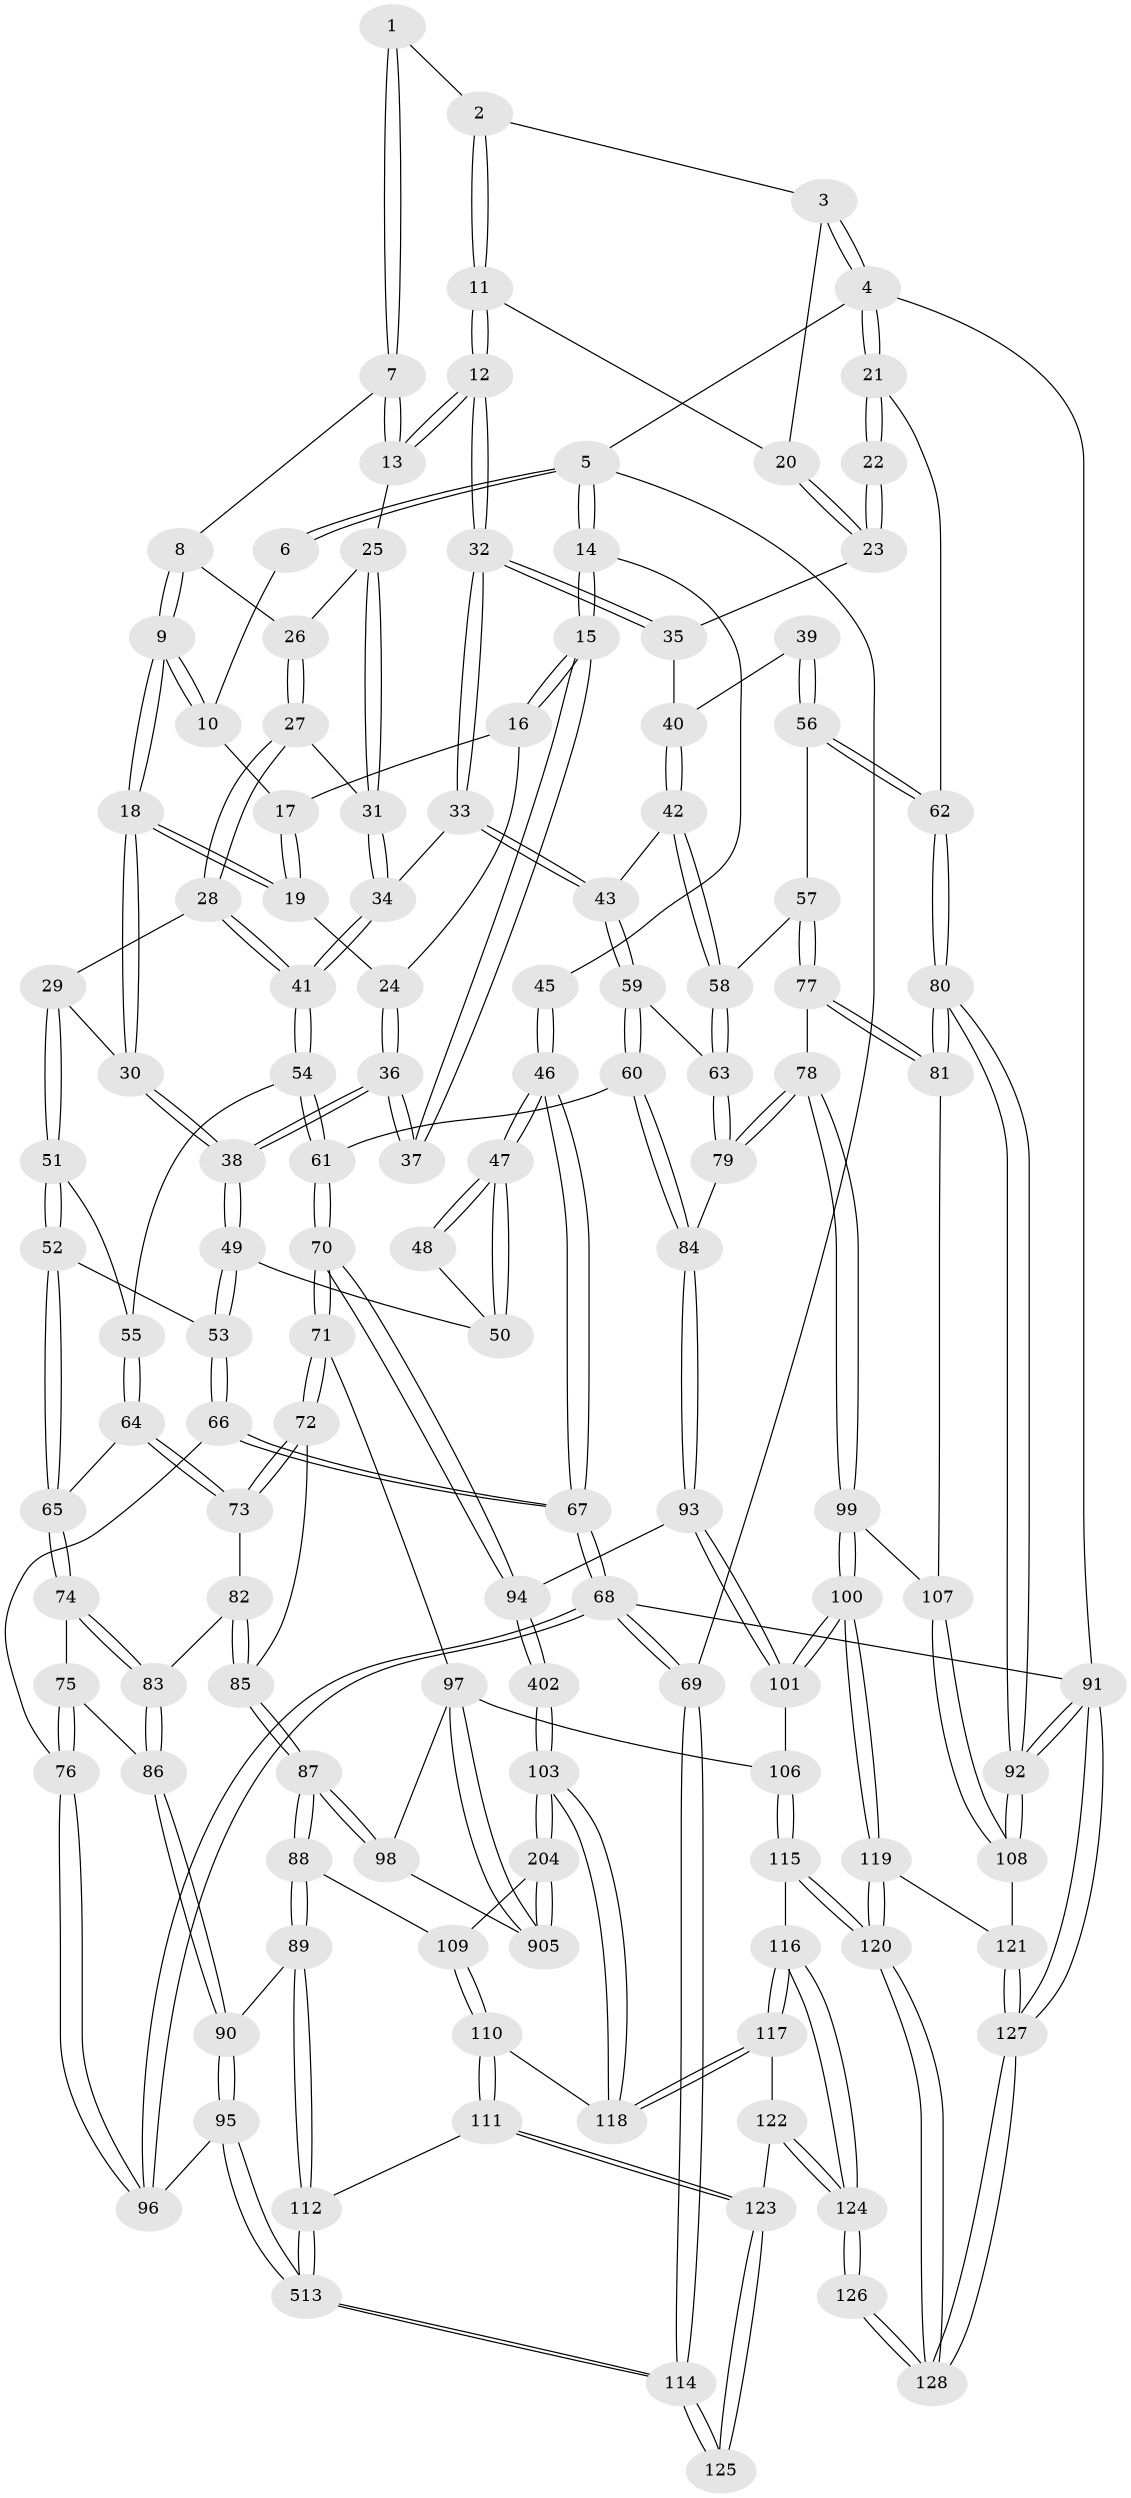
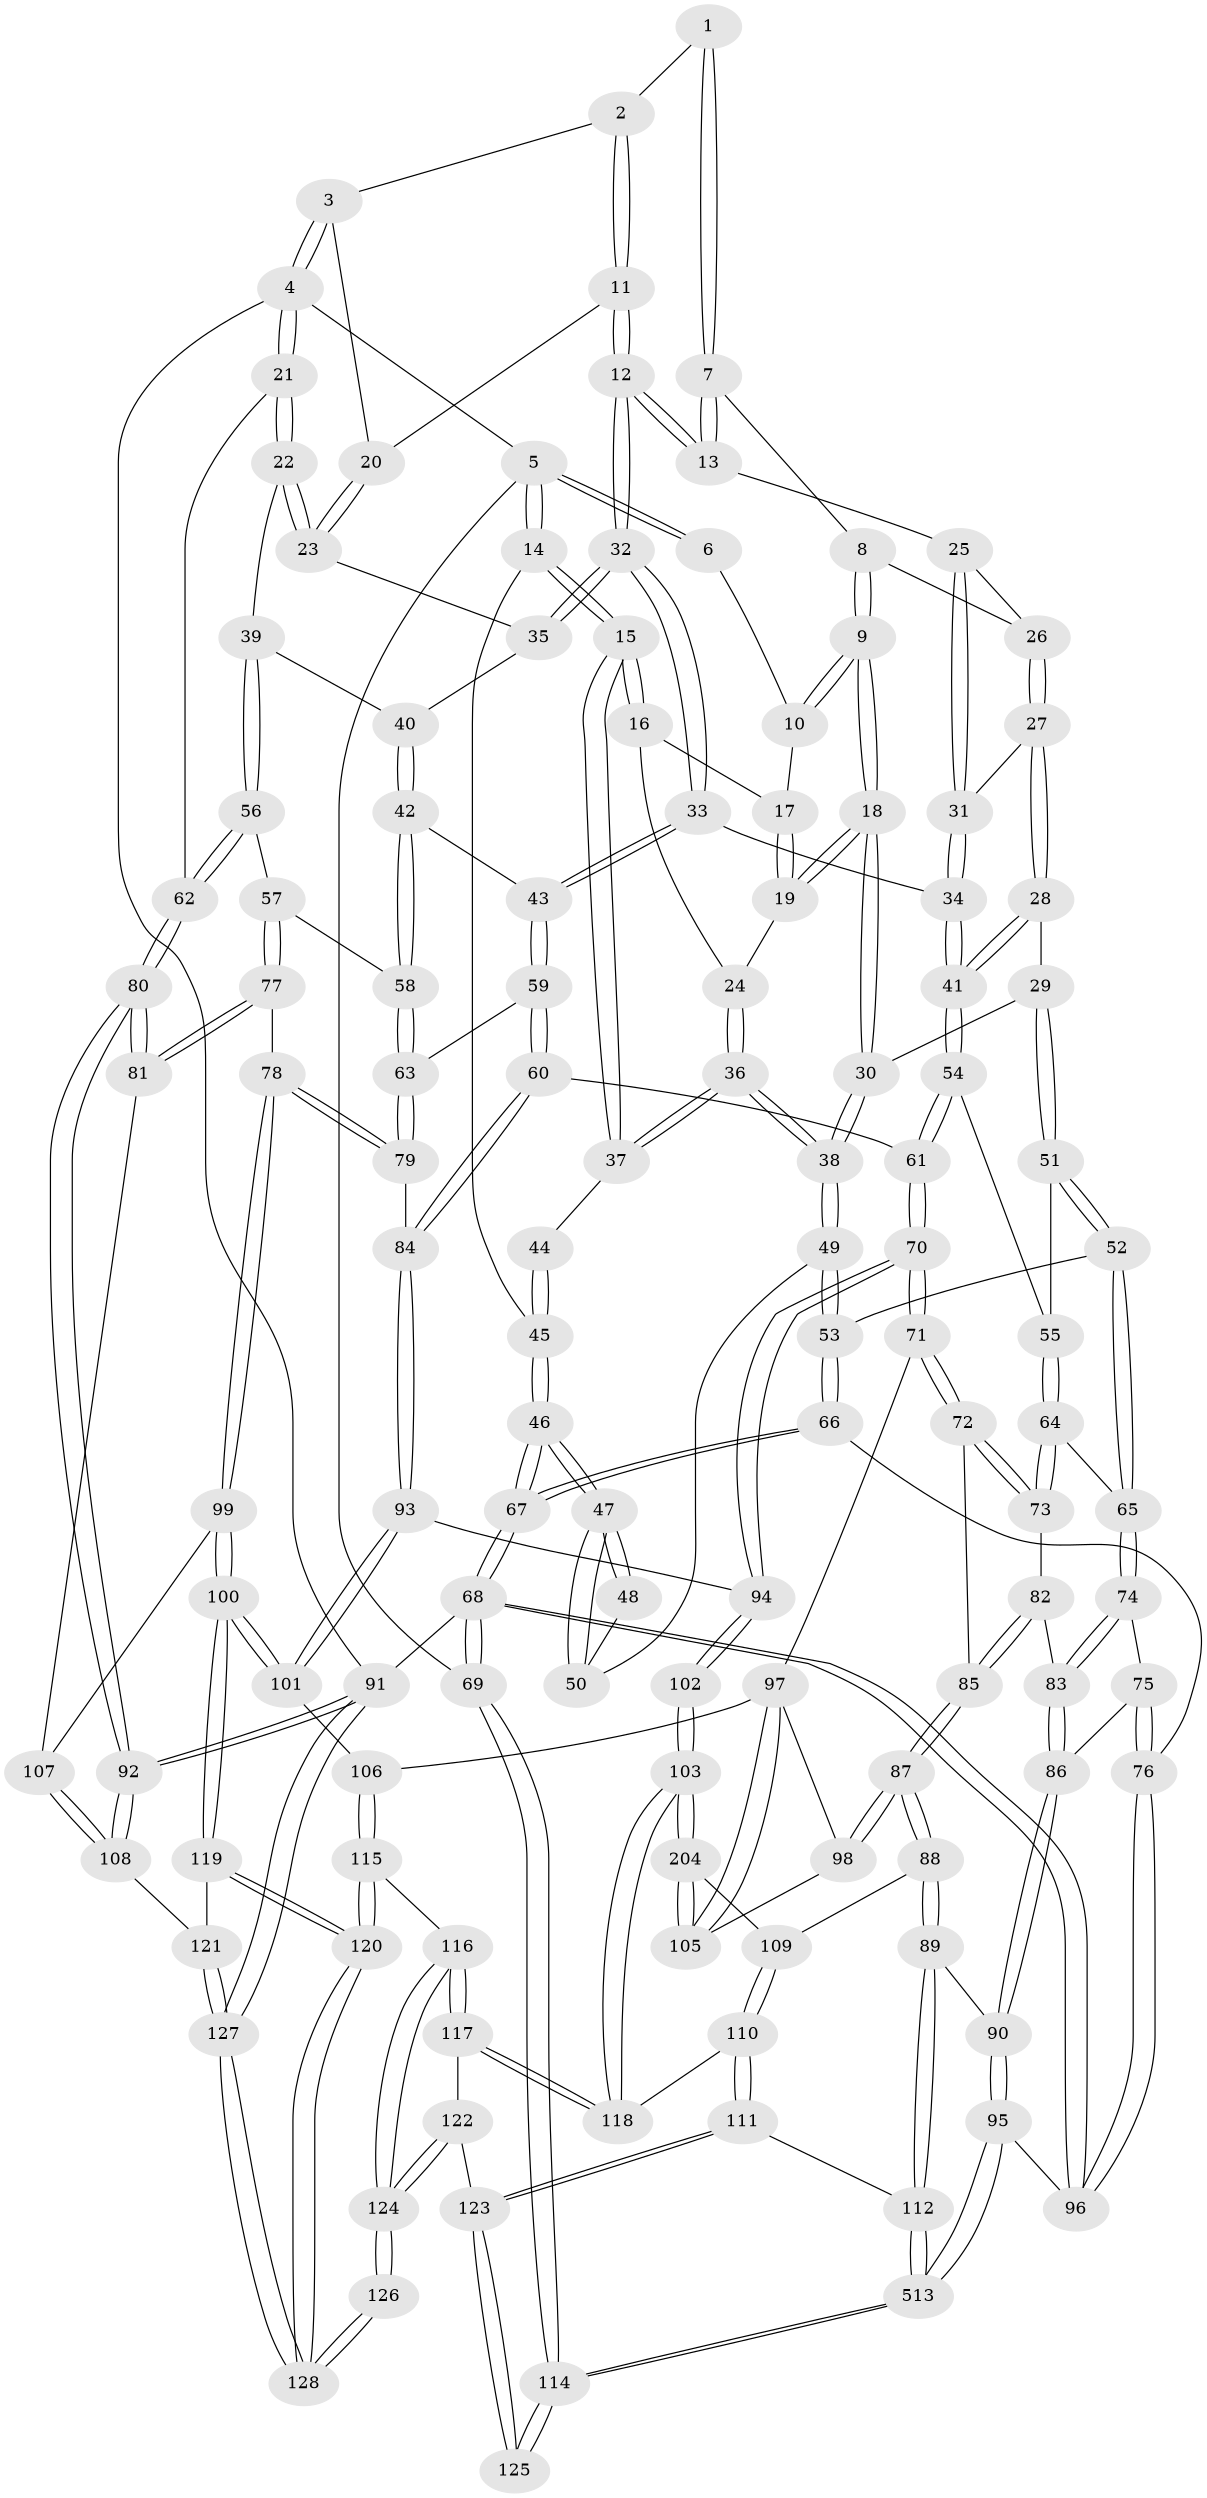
edge "22" -- "39": added
node "44": added
node "402": label "402" -> "102"
node "905": label "905" -> "105"
